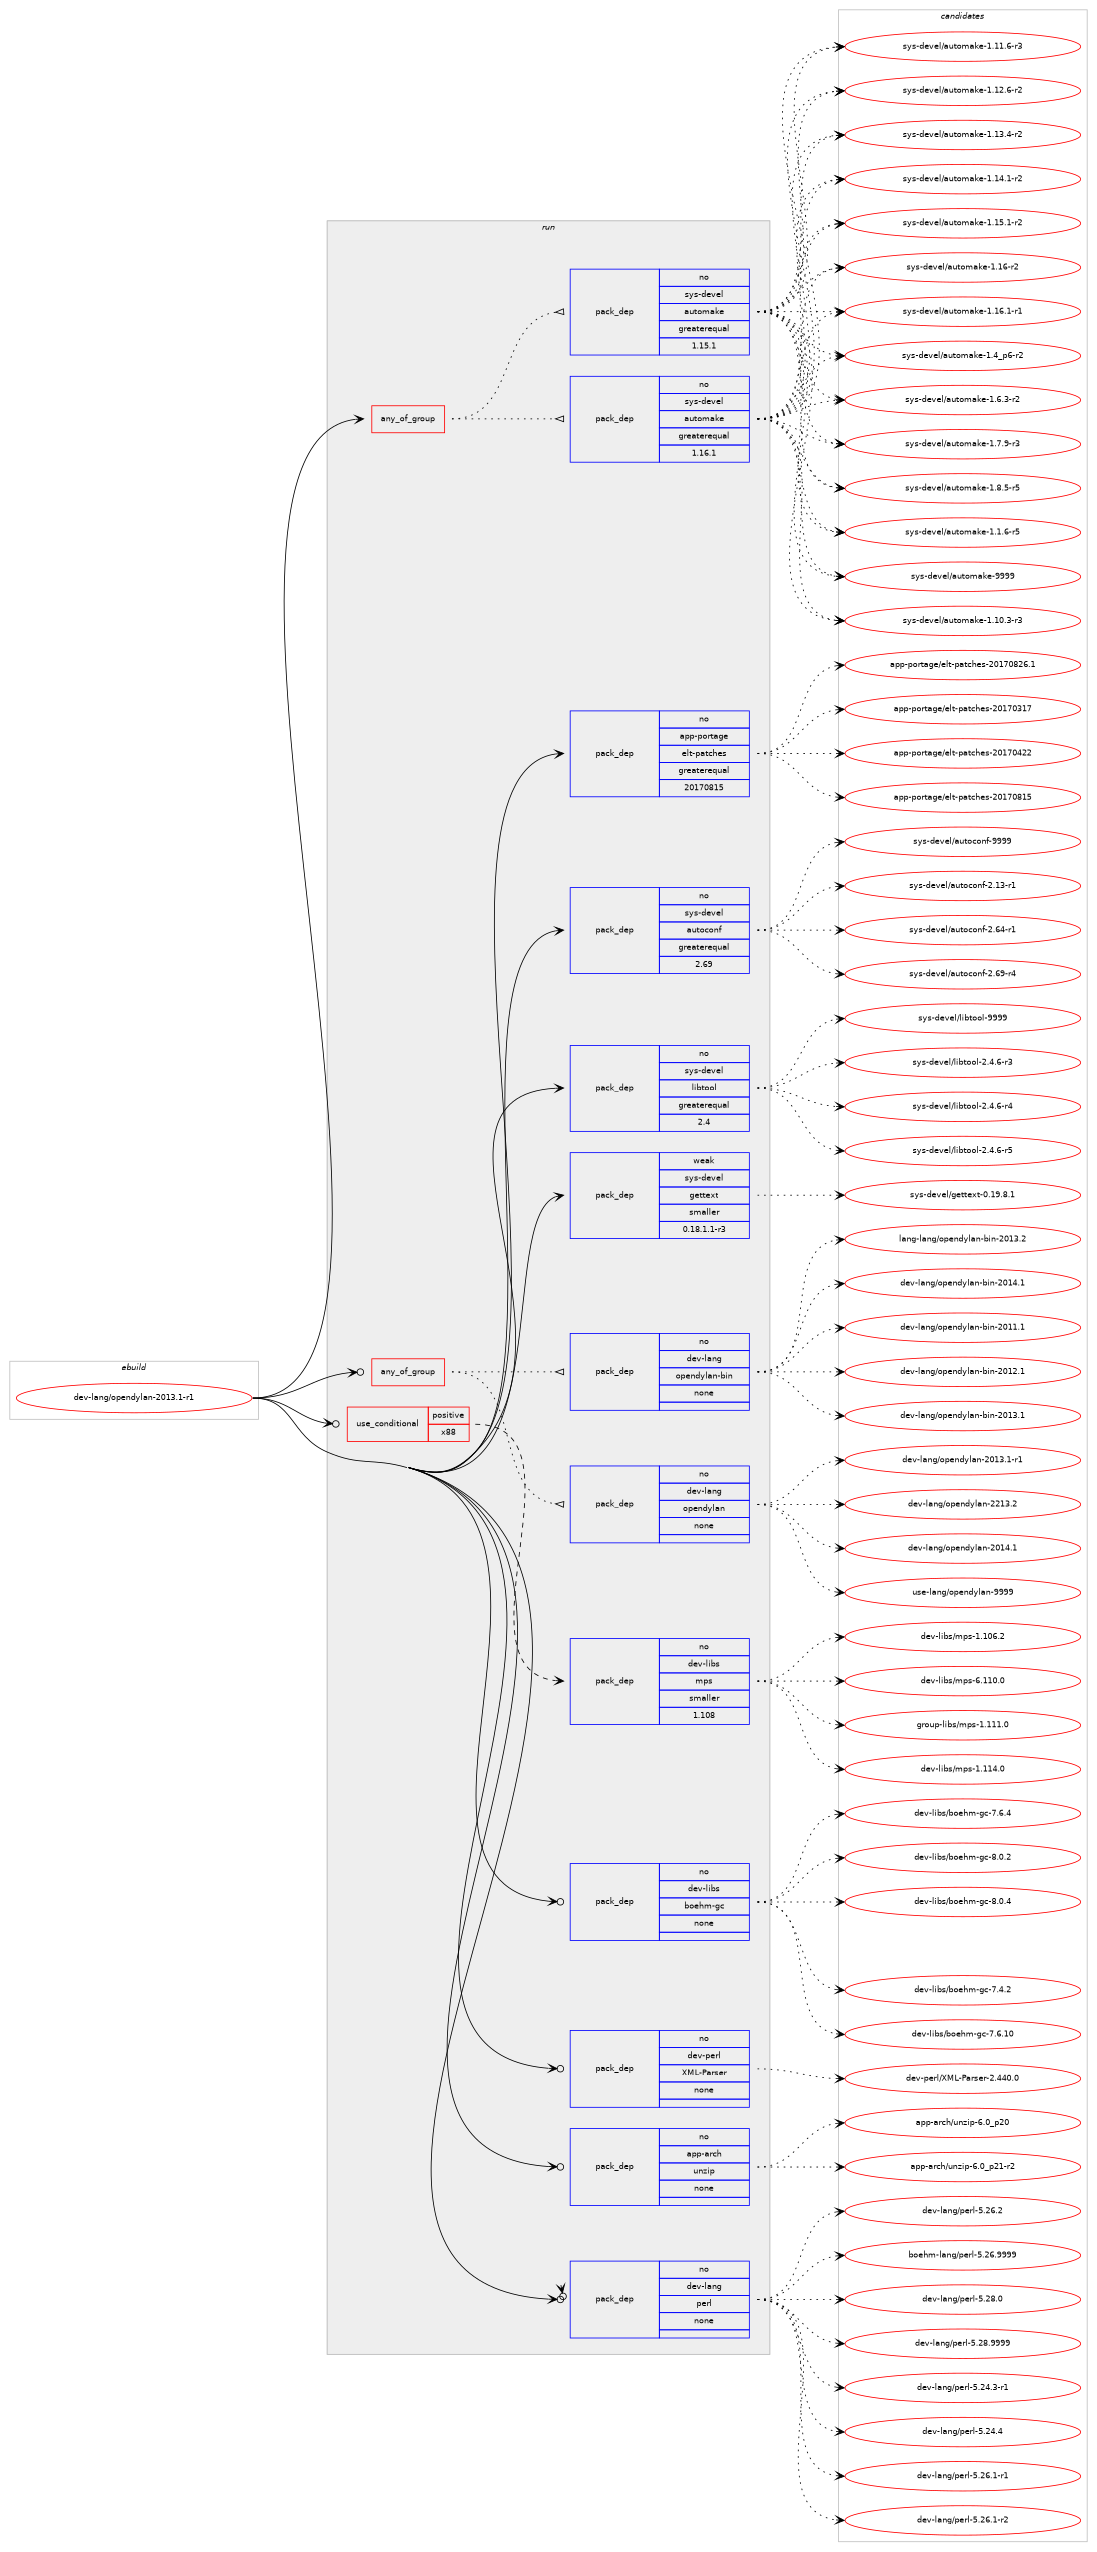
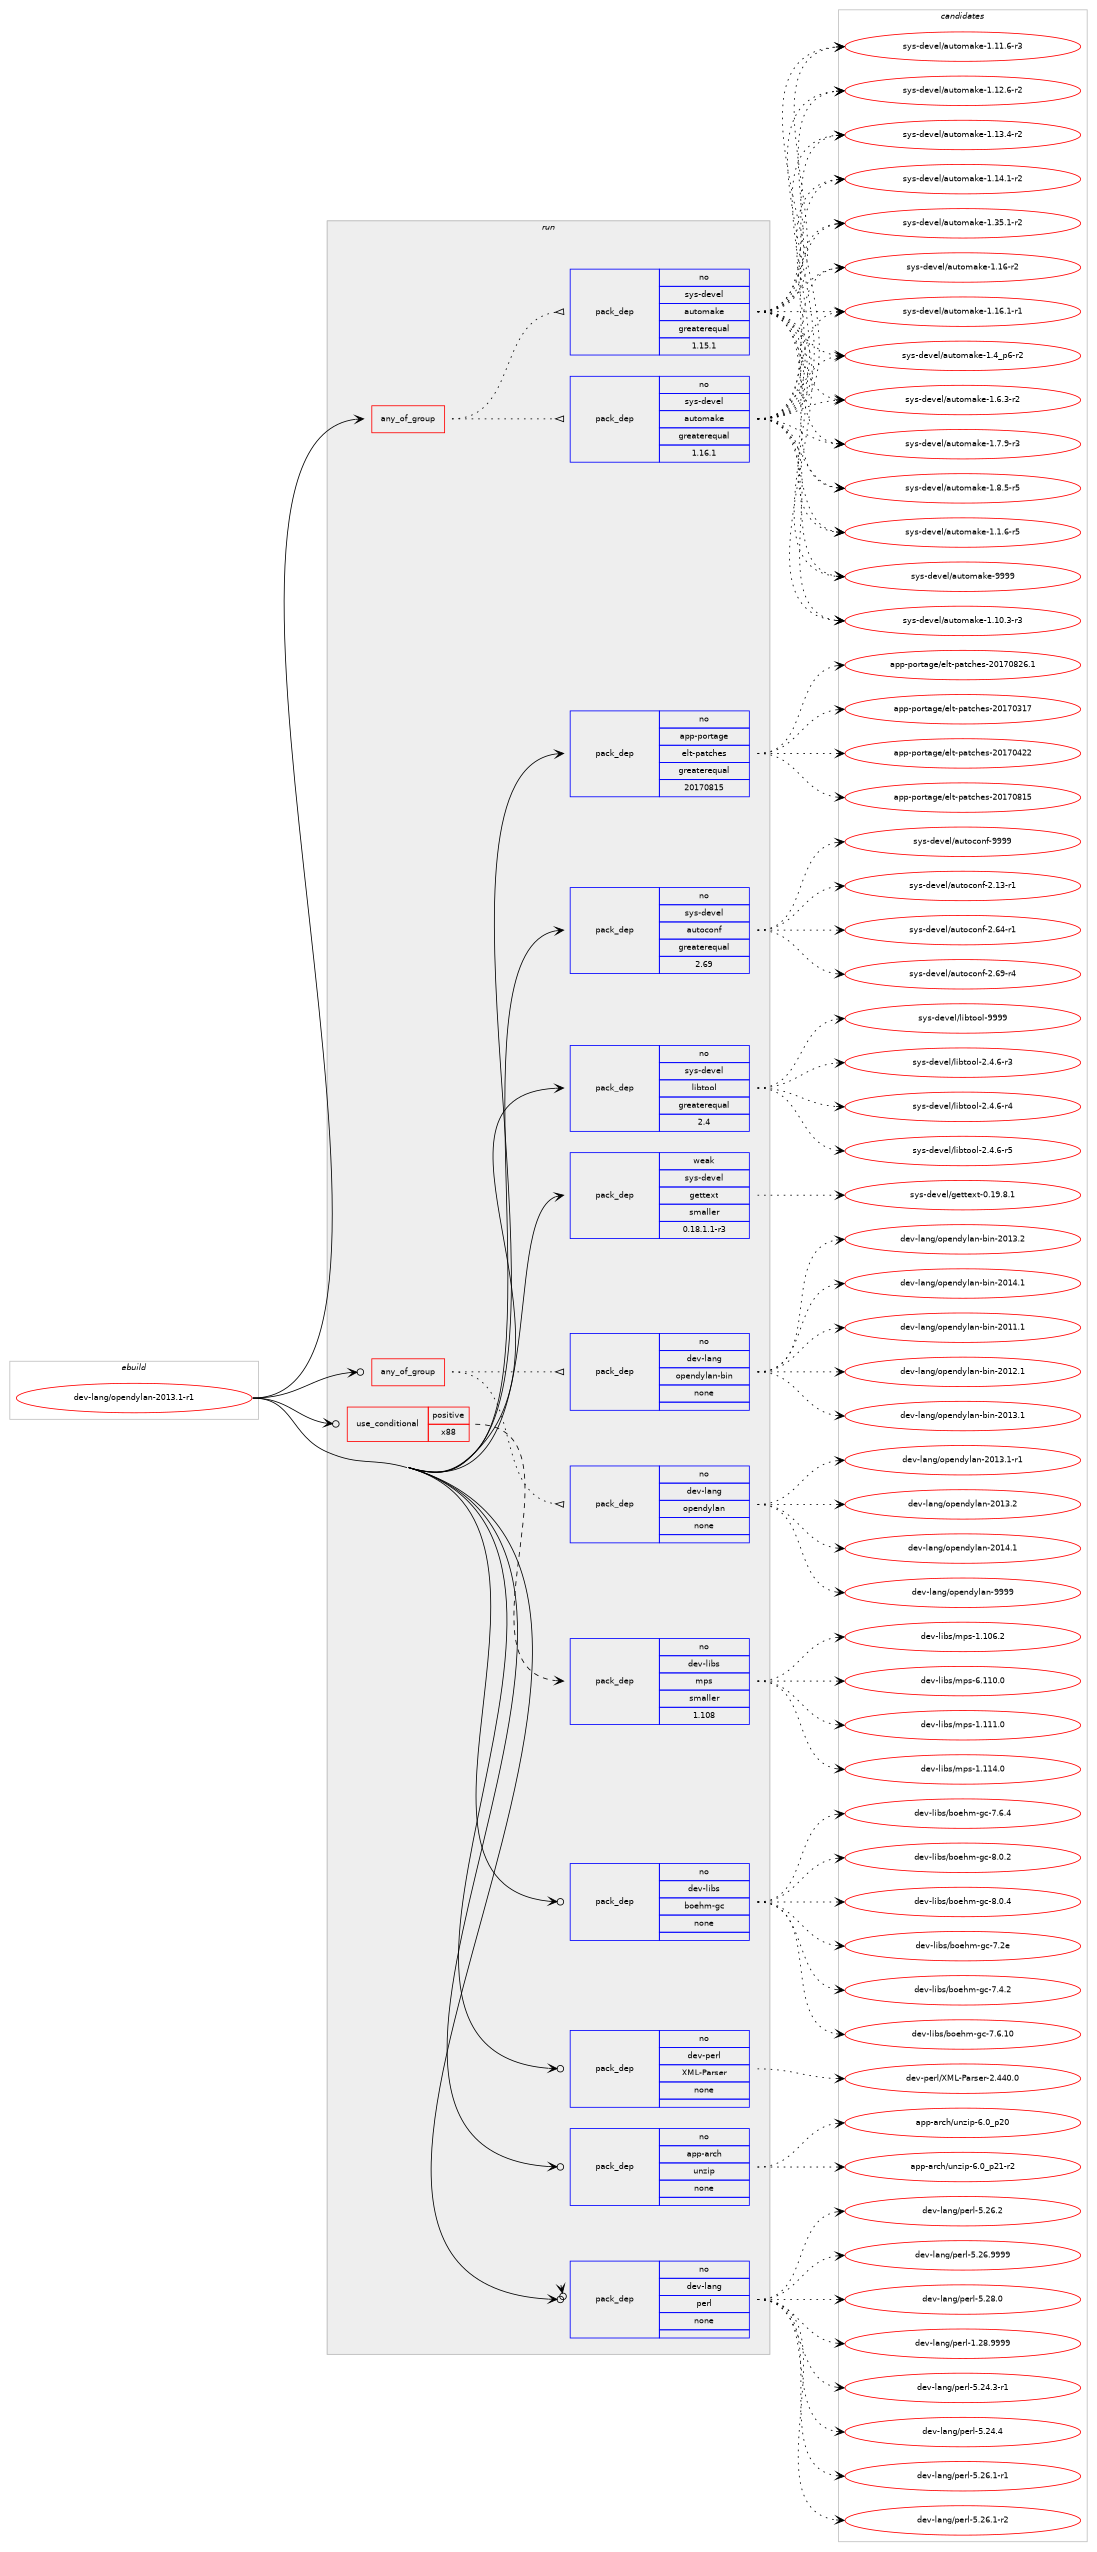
node "sys-devel/automake-1.15.1-r2": label "sys-devel/automake-1.15.1-r2" -> "sys-devel/automake-1.35.1-r2"
node "lang-lang/opendylan-bin-2013.2": label "lang-lang/opendylan-bin-2013.2" -> "dev-lang/opendylan-bin-2013.2"
node "dev-lang/opendylan-2213.2": label "dev-lang/opendylan-2213.2" -> "dev-lang/opendylan-2013.2"
node "use-lang/opendylan-9999": label "use-lang/opendylan-9999" -> "dev-lang/opendylan-9999"
node "group-libs/mps-1.111.0": label "group-libs/mps-1.111.0" -> "dev-libs/mps-1.111.0"
node "dev-libs/boehm-gc-7.2e": added
node "boehm-lang/perl-5.26.9999": label "boehm-lang/perl-5.26.9999" -> "dev-lang/perl-5.26.9999"
node "dev-lang/perl-5.28.9999": label "dev-lang/perl-5.28.9999" -> "dev-lang/perl-1.28.9999"
